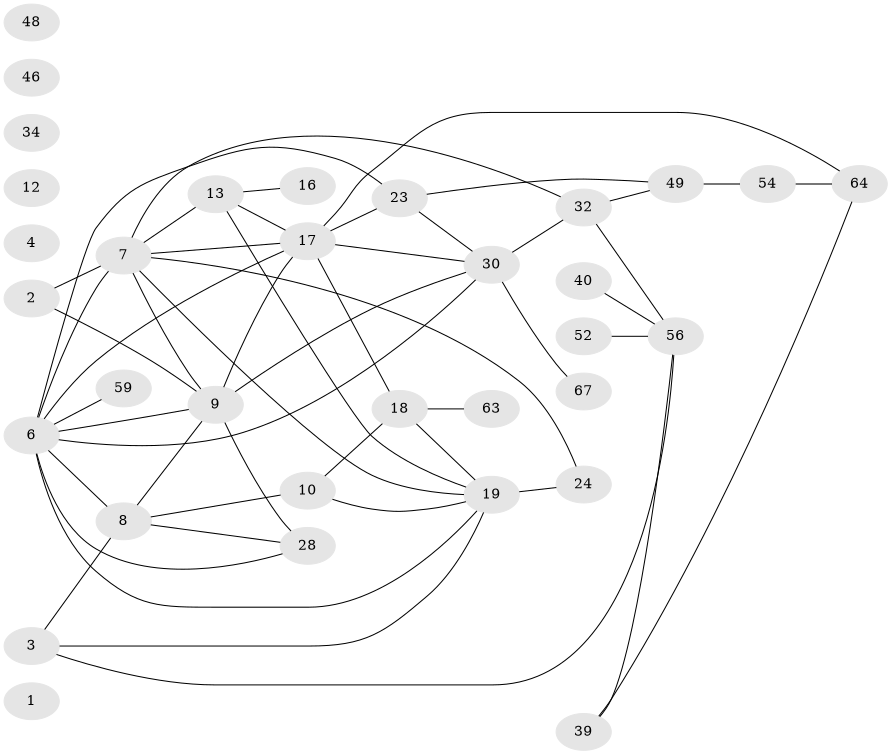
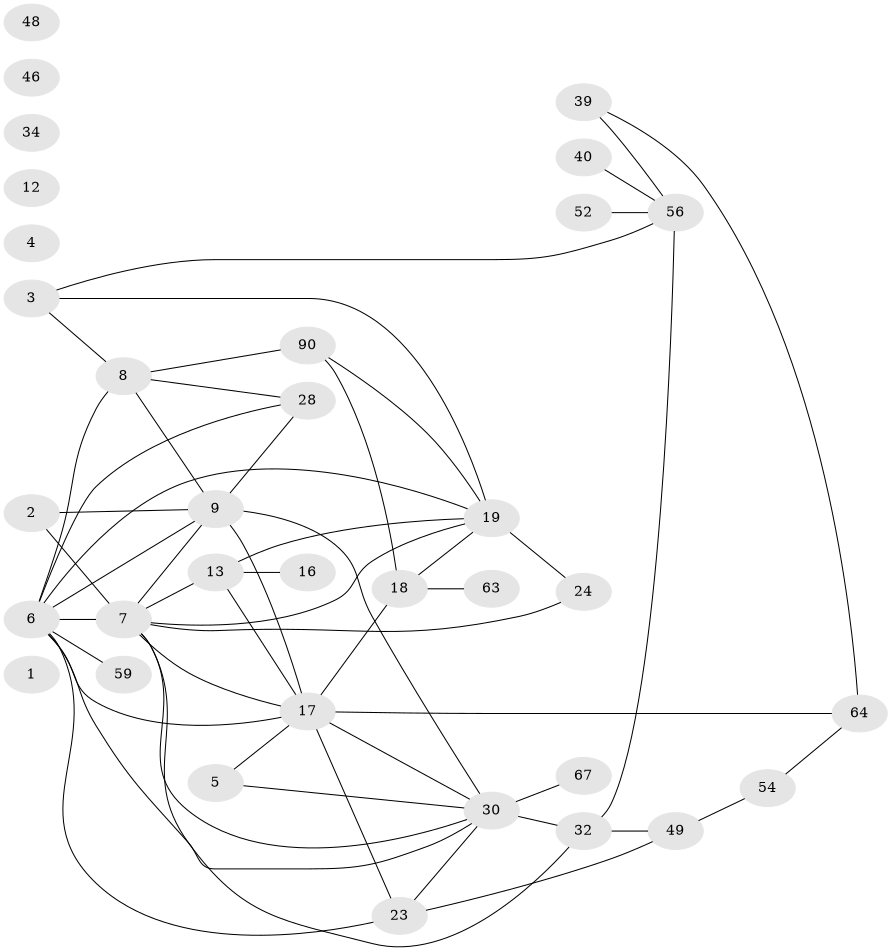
node "10": label "10" -> "90"
node "5": added
edge "7" -- "30": added
